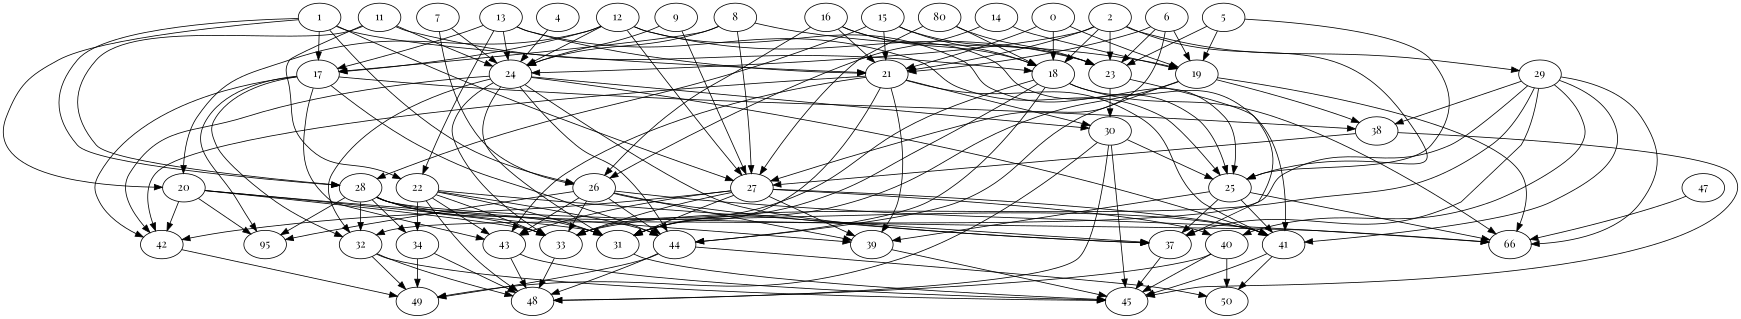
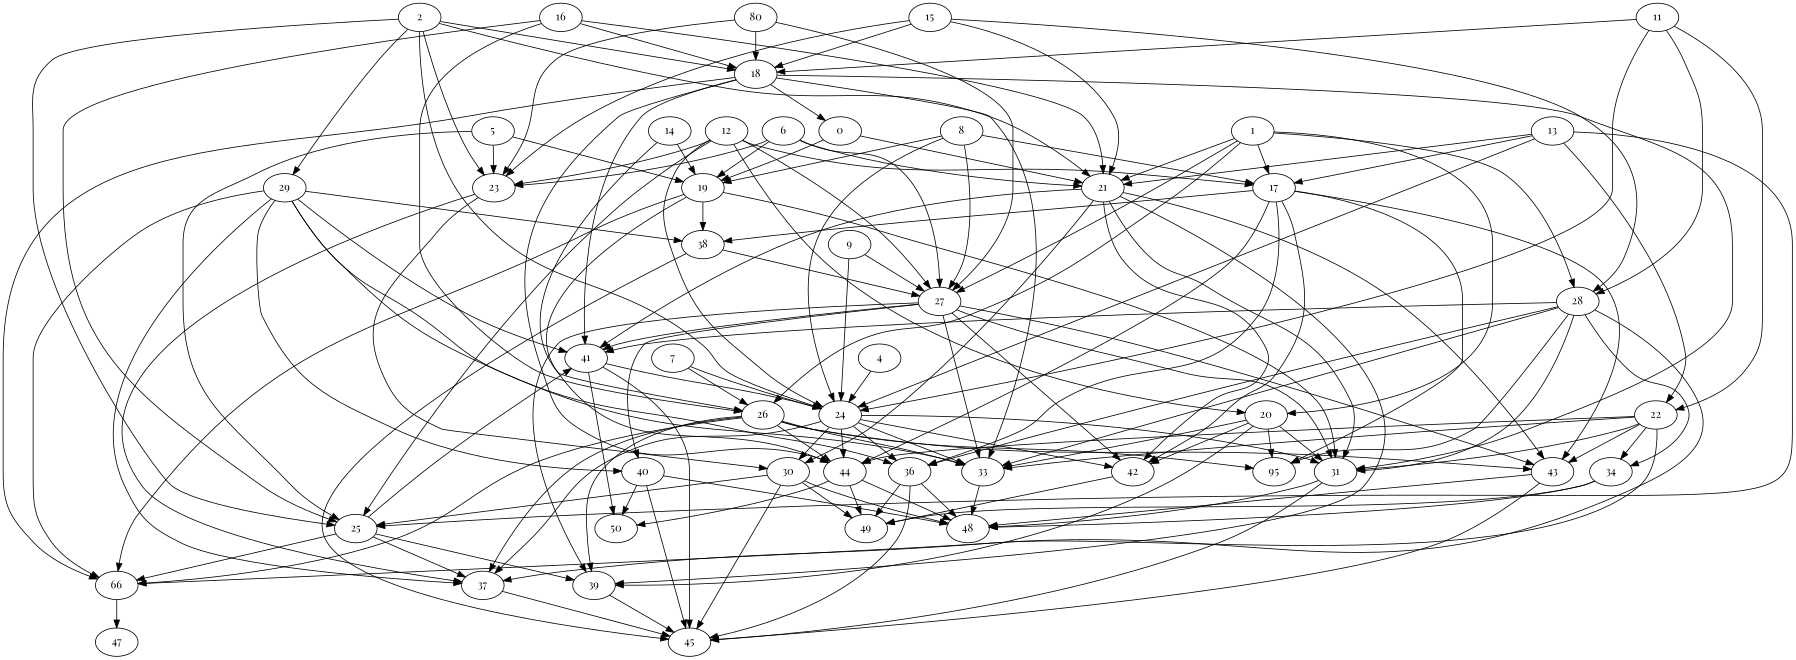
edge "0" -> "18": reversed
edge "24" -> "41": reversed
edge "47" -> "66": reversed
node "32": label "32" -> "36"
edge "22" -> "48": now "31" -> "48"
